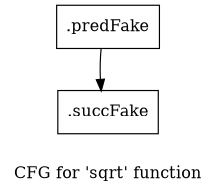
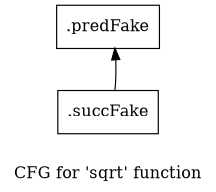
edge ".predFake" -> ".succFake": reversed
